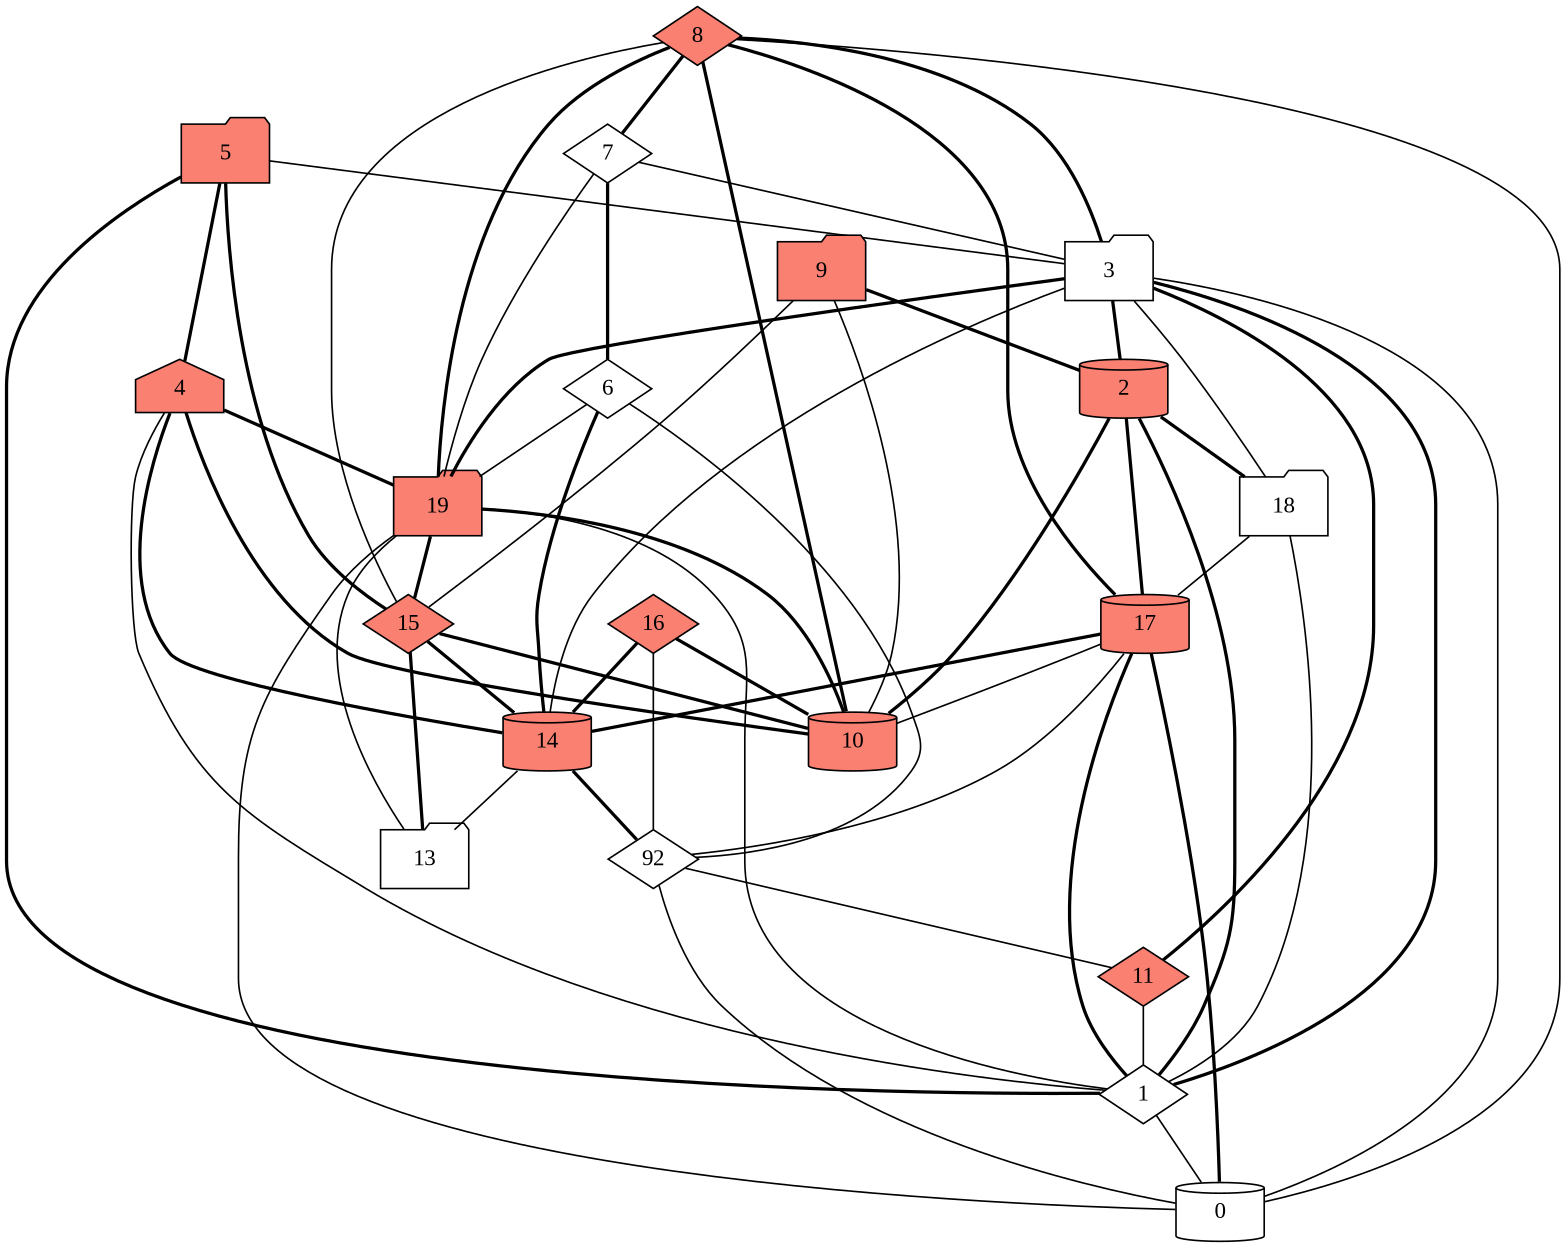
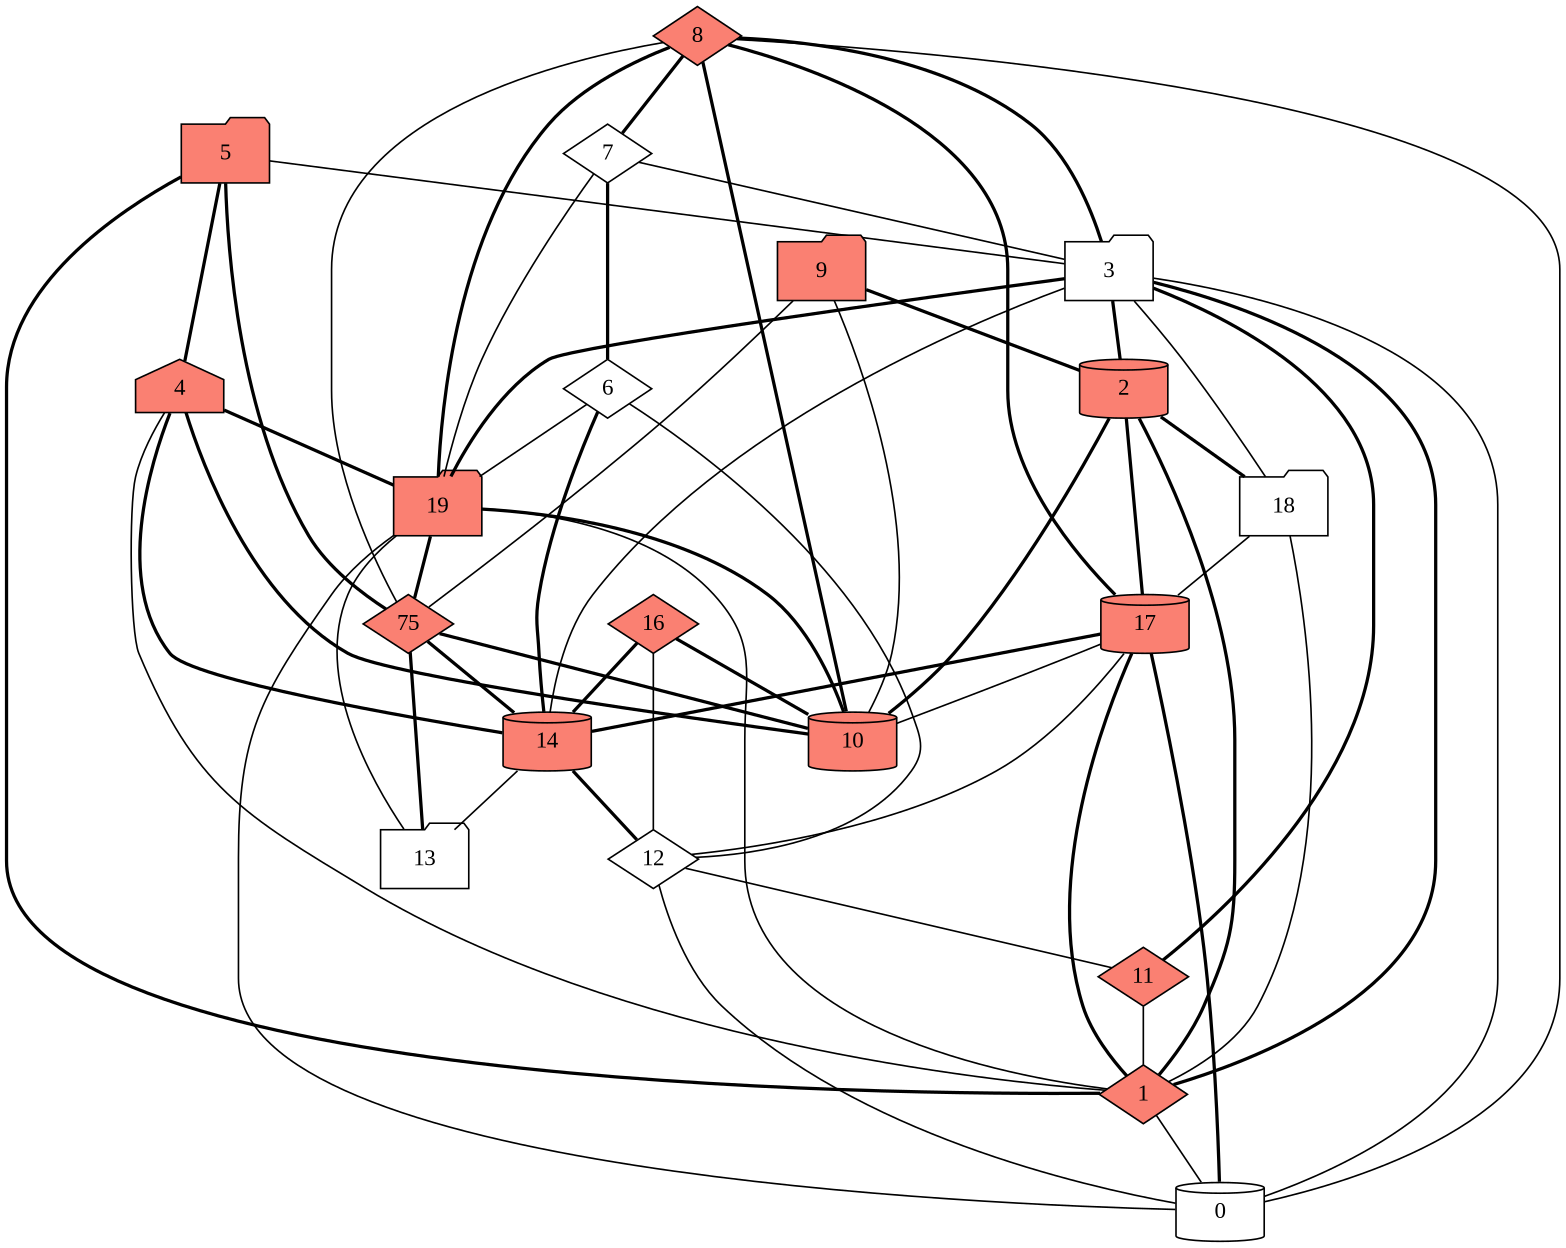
node "15": label "15" -> "75"
node "92": label "92" -> "12"
node "1": fillcolor white -> salmon
